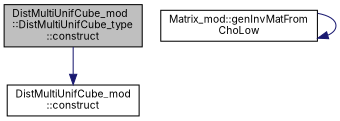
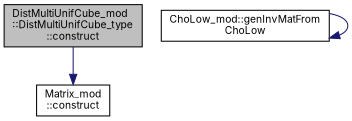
node "Matrix_mod::genInvMatFrom ChoLow": label "Matrix_mod::genInvMatFrom ChoLow" -> "ChoLow_mod::genInvMatFrom ChoLow"
node "DistMultiUnifCube_mod ::construct": label "DistMultiUnifCube_mod ::construct" -> "Matrix_mod ::construct"
